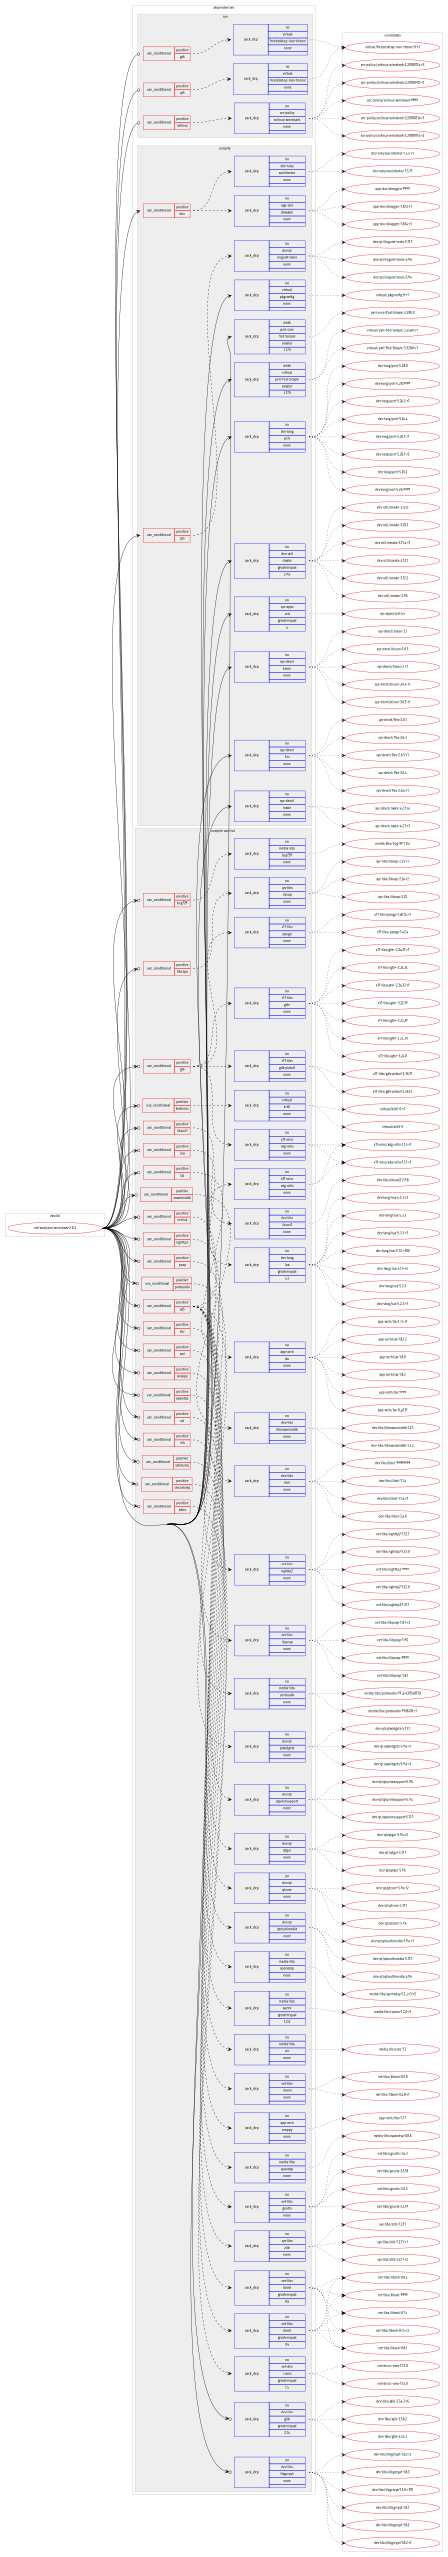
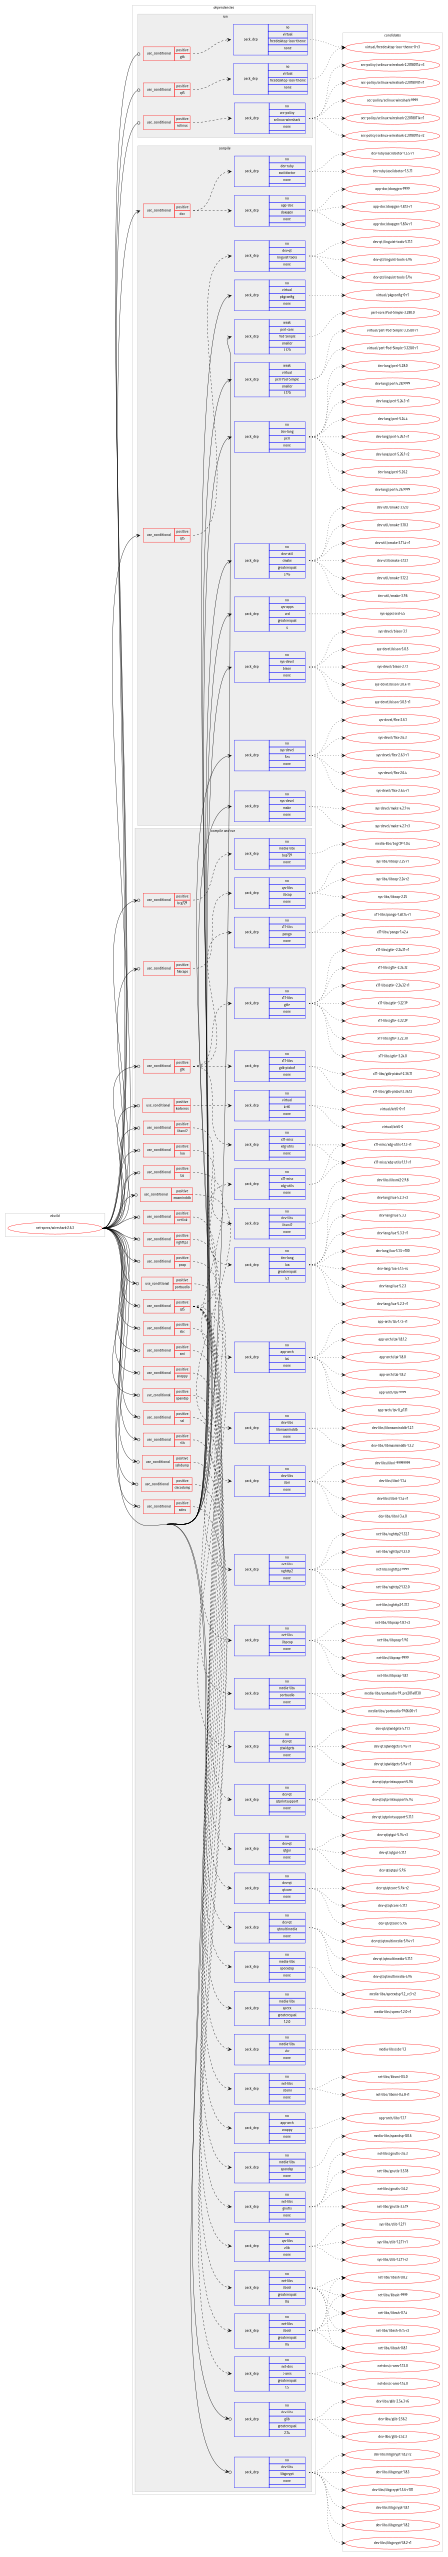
node "net-analyzer/wireshark-2.6.3": label "net-analyzer/wireshark-2.6.3" -> "net-speex/wireshark-2.6.3"
